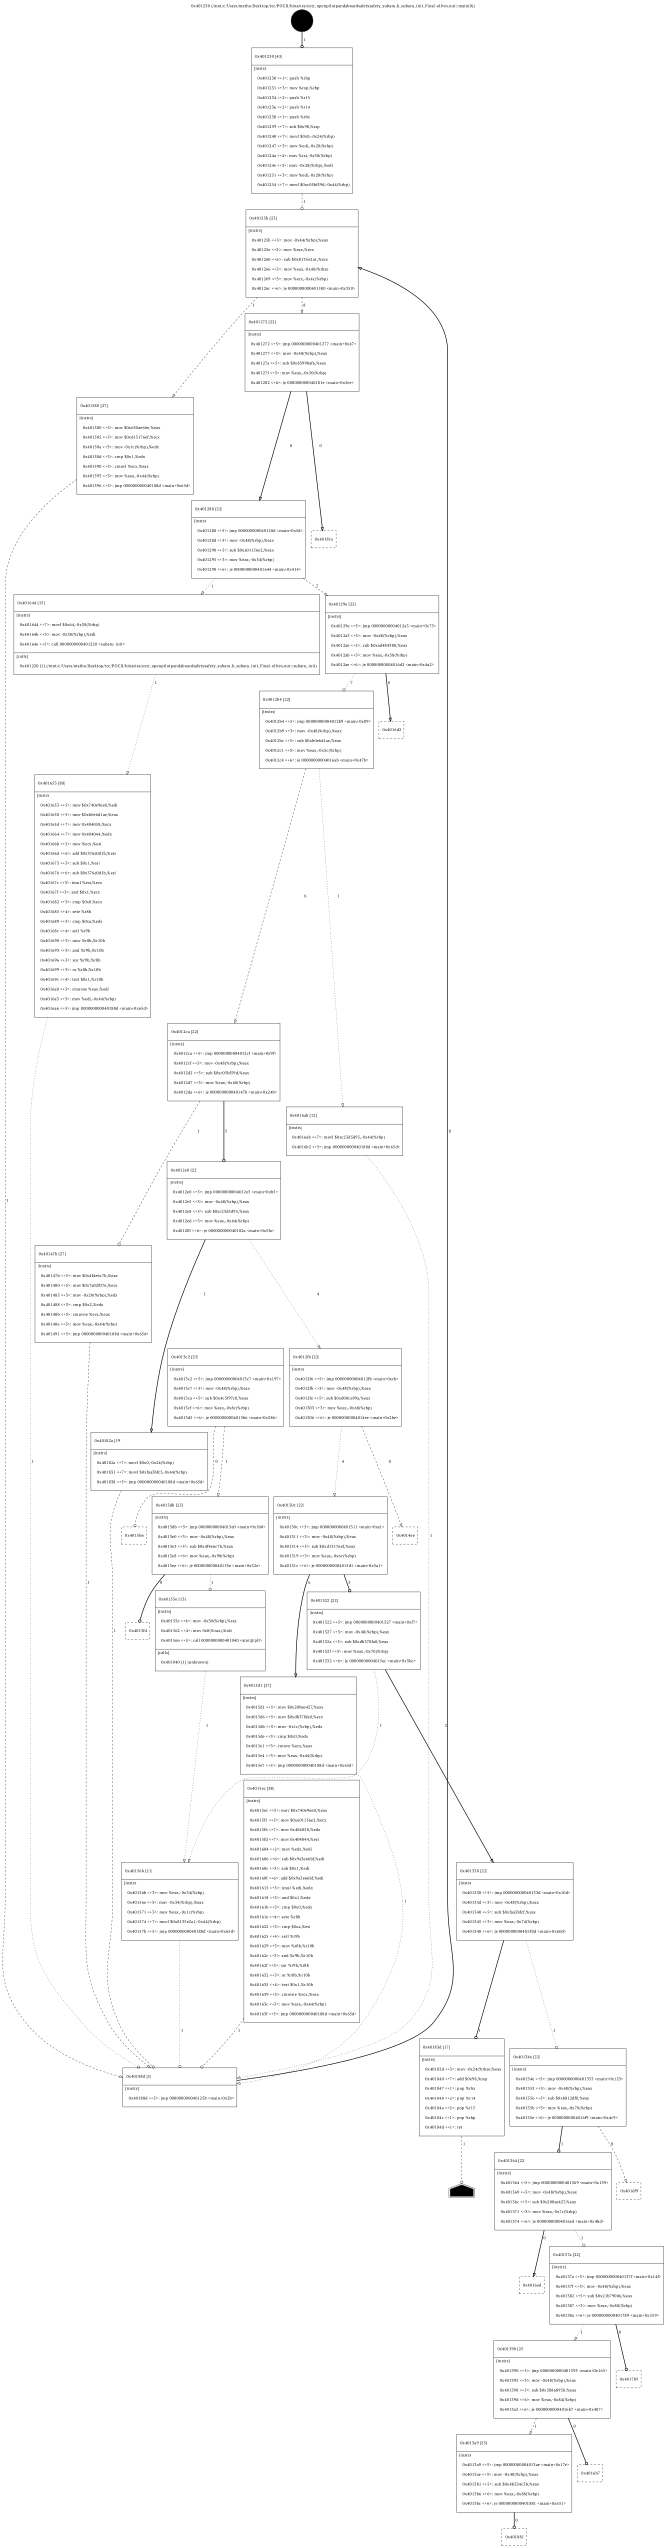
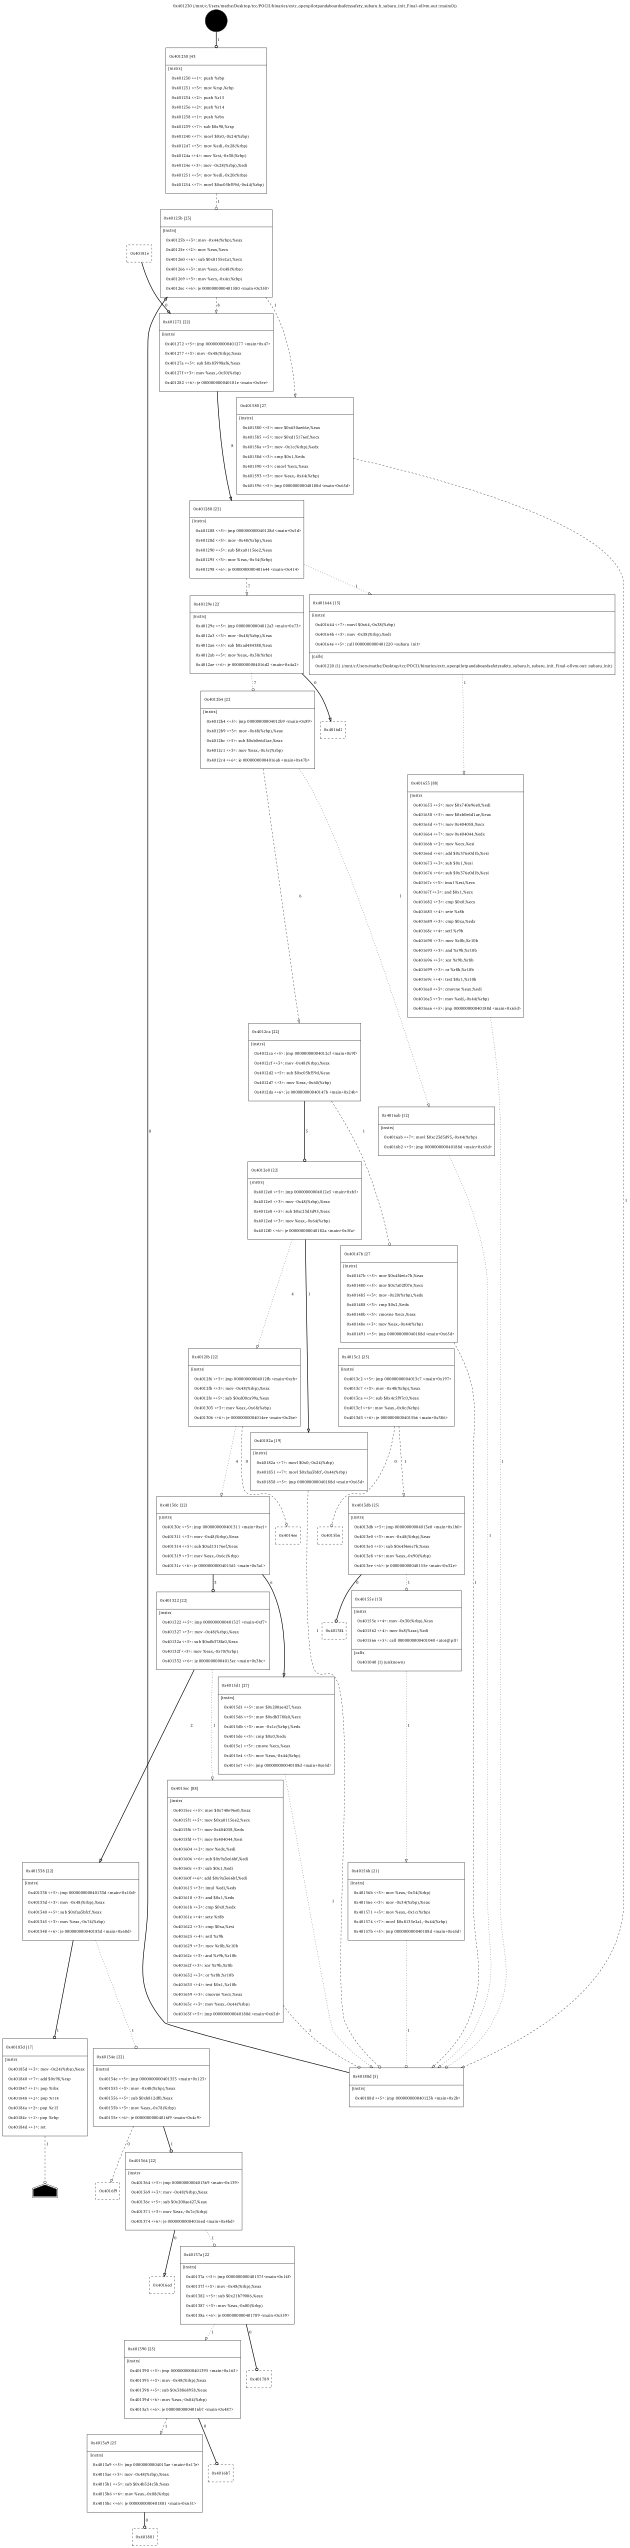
edge "0x401272 [22]" -> "0x40181e": reversed
edge "0x401322 [22]" -> "0x40156b [21]": now "0x401322 [22]" -> "0x4015ec [88]"
